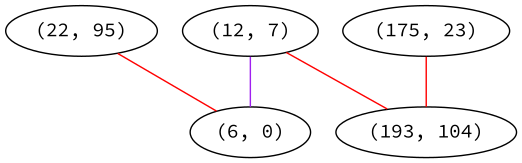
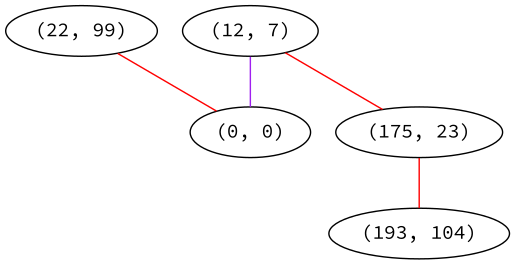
node "(22, 95)": label "(22, 95)" -> "(22, 99)"
edge "(12, 7)" -- "(193, 104)": now "(12, 7)" -- "(175, 23)"
node "(6, 0)": label "(6, 0)" -> "(0, 0)"
